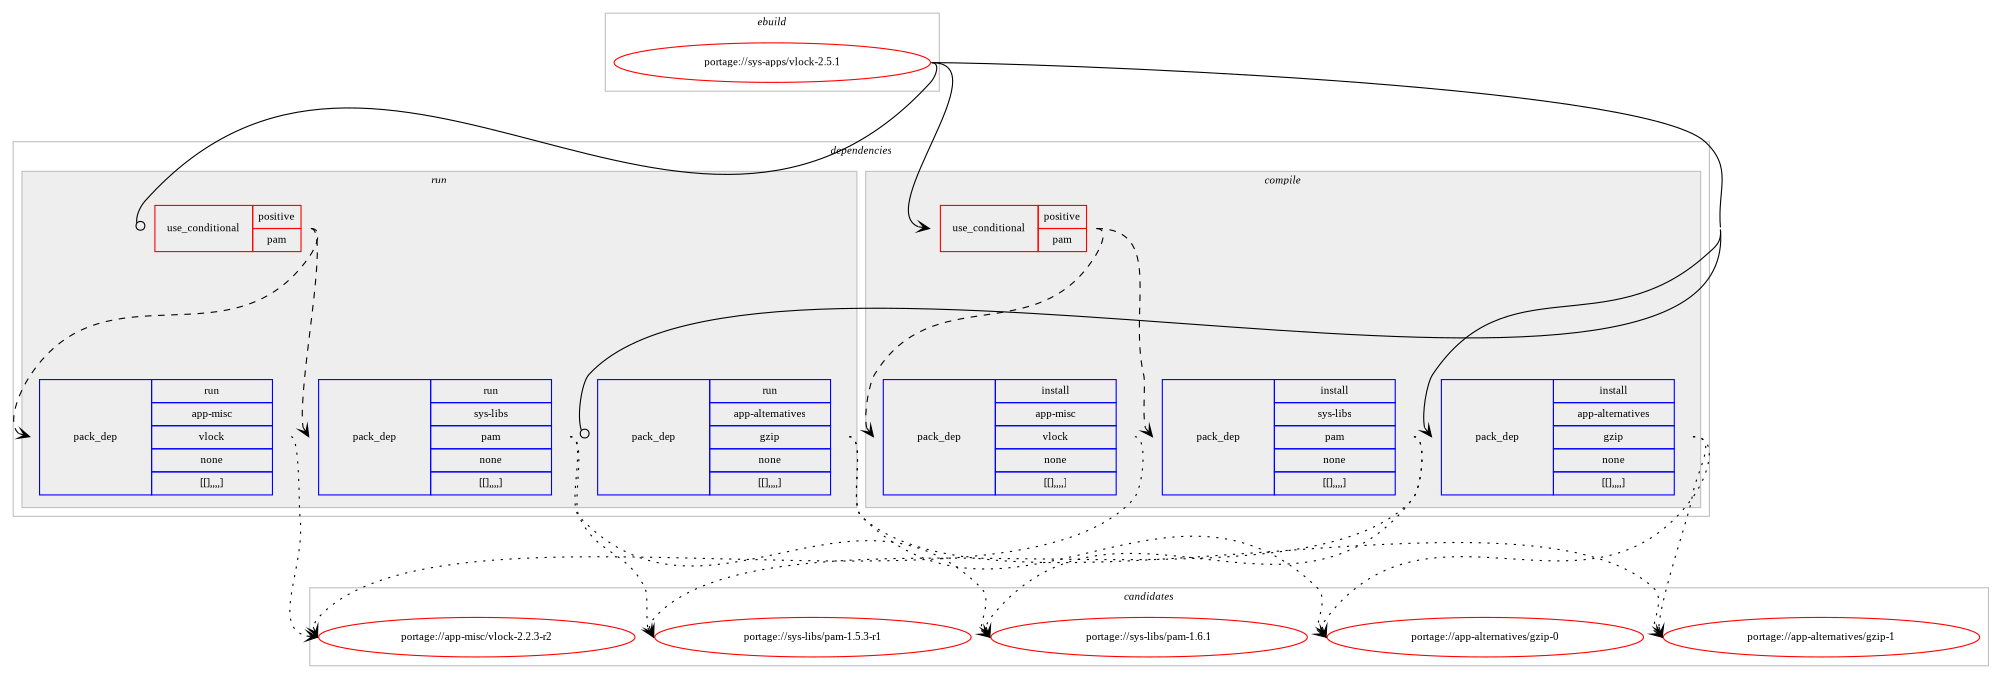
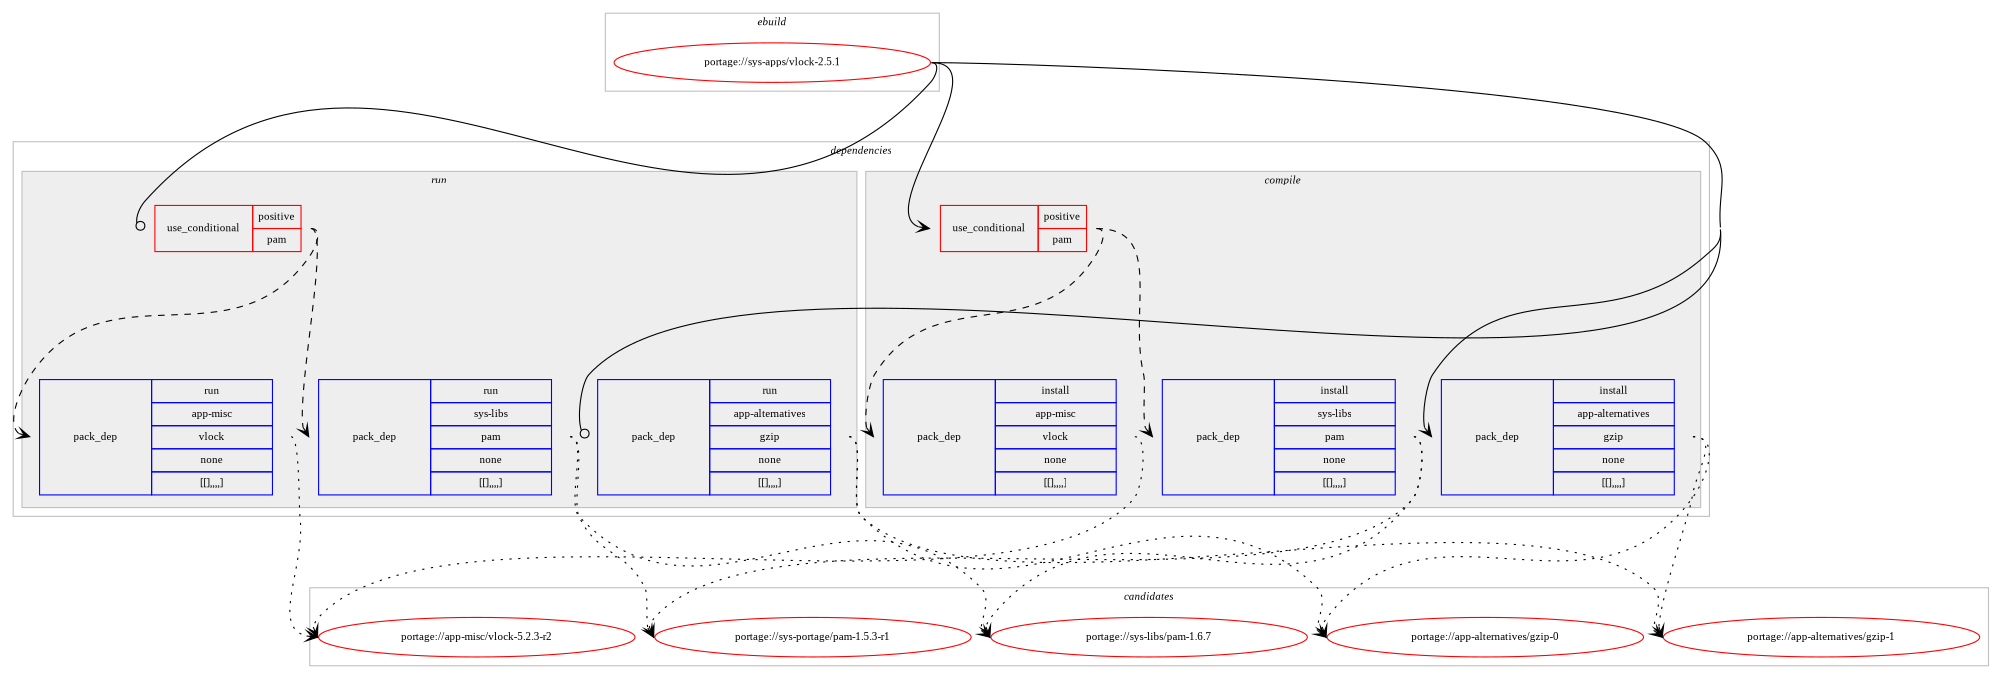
node "portage://app-misc/vlock-2.2.3-r2": label "portage://app-misc/vlock-2.2.3-r2" -> "portage://app-misc/vlock-5.2.3-r2"
node "portage://sys-libs/pam-1.5.3-r1": label "portage://sys-libs/pam-1.5.3-r1" -> "portage://sys-portage/pam-1.5.3-r1"
node "portage://sys-libs/pam-1.6.1": label "portage://sys-libs/pam-1.6.1" -> "portage://sys-libs/pam-1.6.7"
